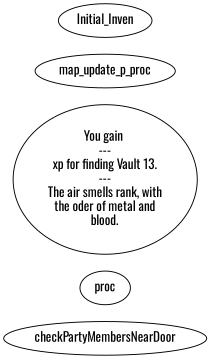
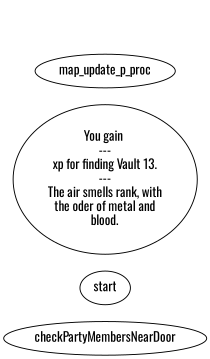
node "Initial_Inven": removed
node "proc": label "proc" -> "start"
